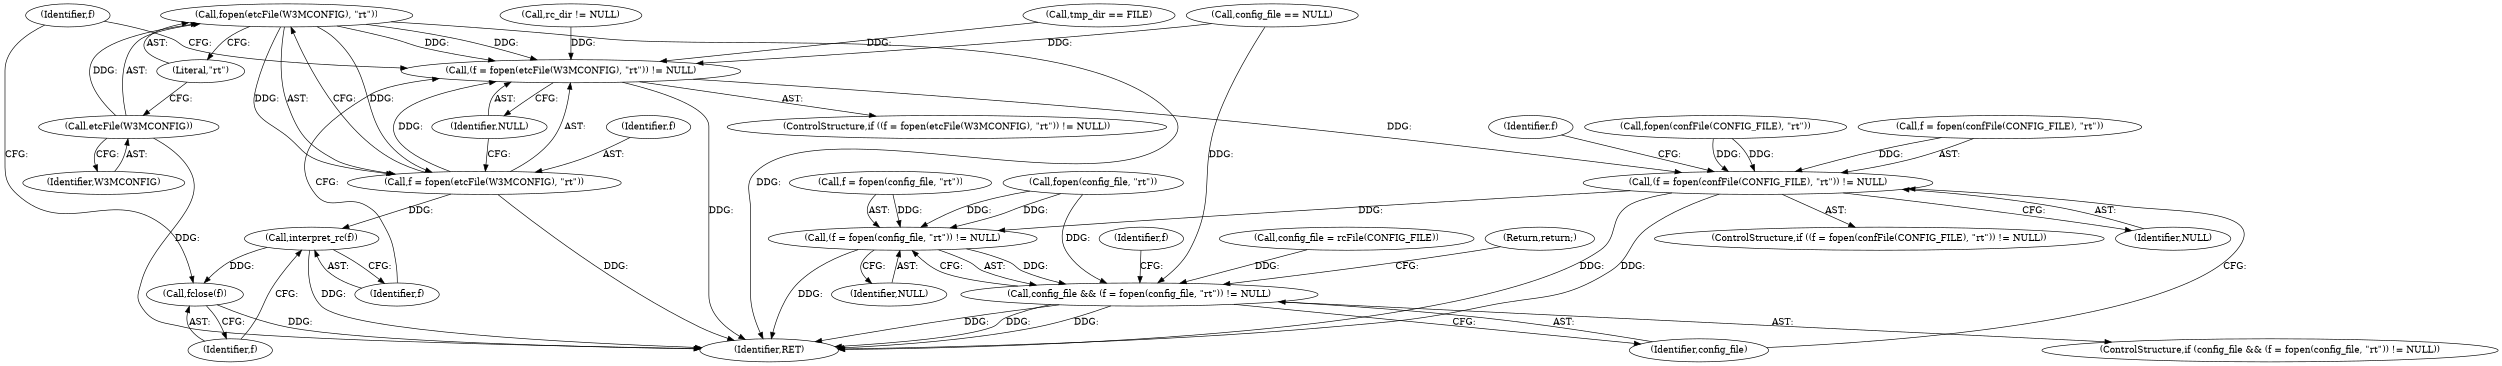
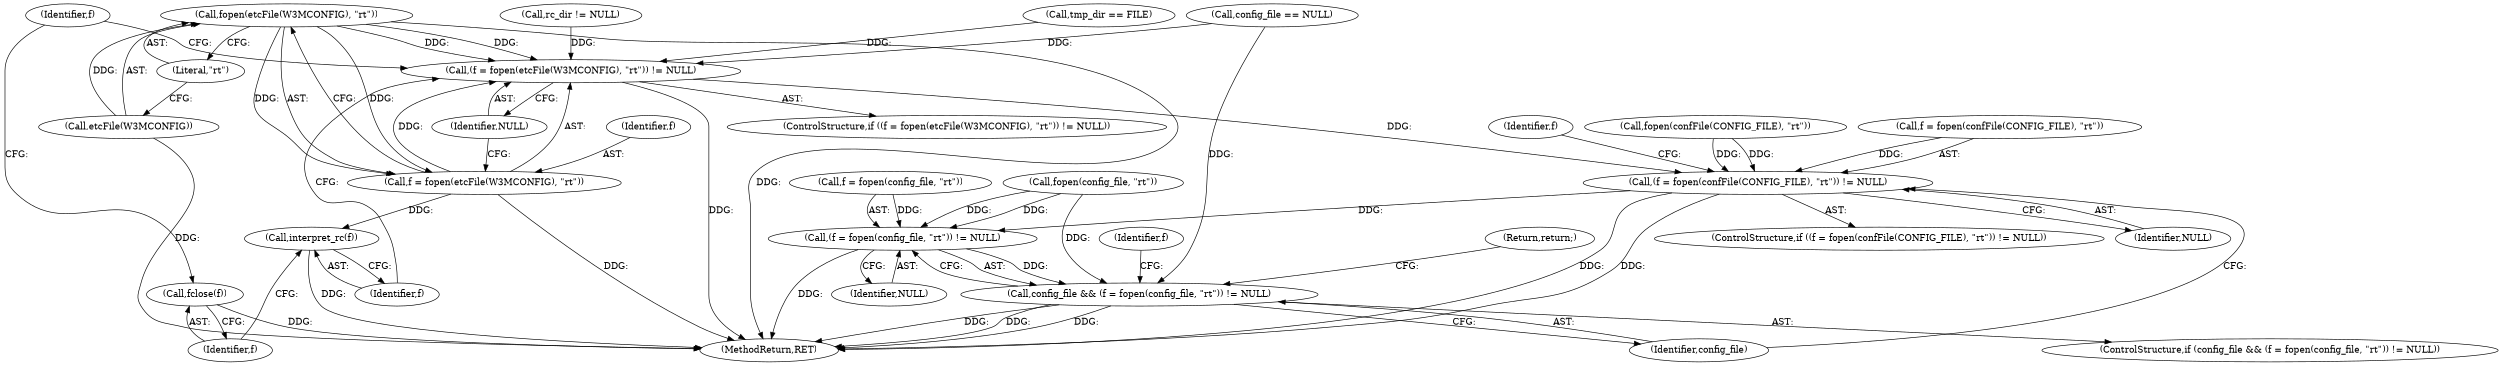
node "(Identifier,W3MCONFIG)": removed
node "(Call,config_file = rcFile(CONFIG_FILE))": removed
edge "(Call,interpret_rc(f))" -> "(Call,fclose(f))": removed, label "DDG:"
node "(Identifier,RET)": label "(Identifier,RET)" -> "(MethodReturn,RET)"
